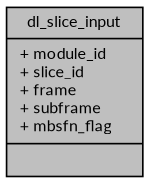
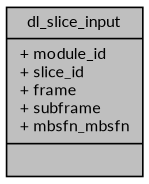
node "dl_slice_input": text "+ mbsfn_flag" -> "+ mbsfn_mbsfn"
